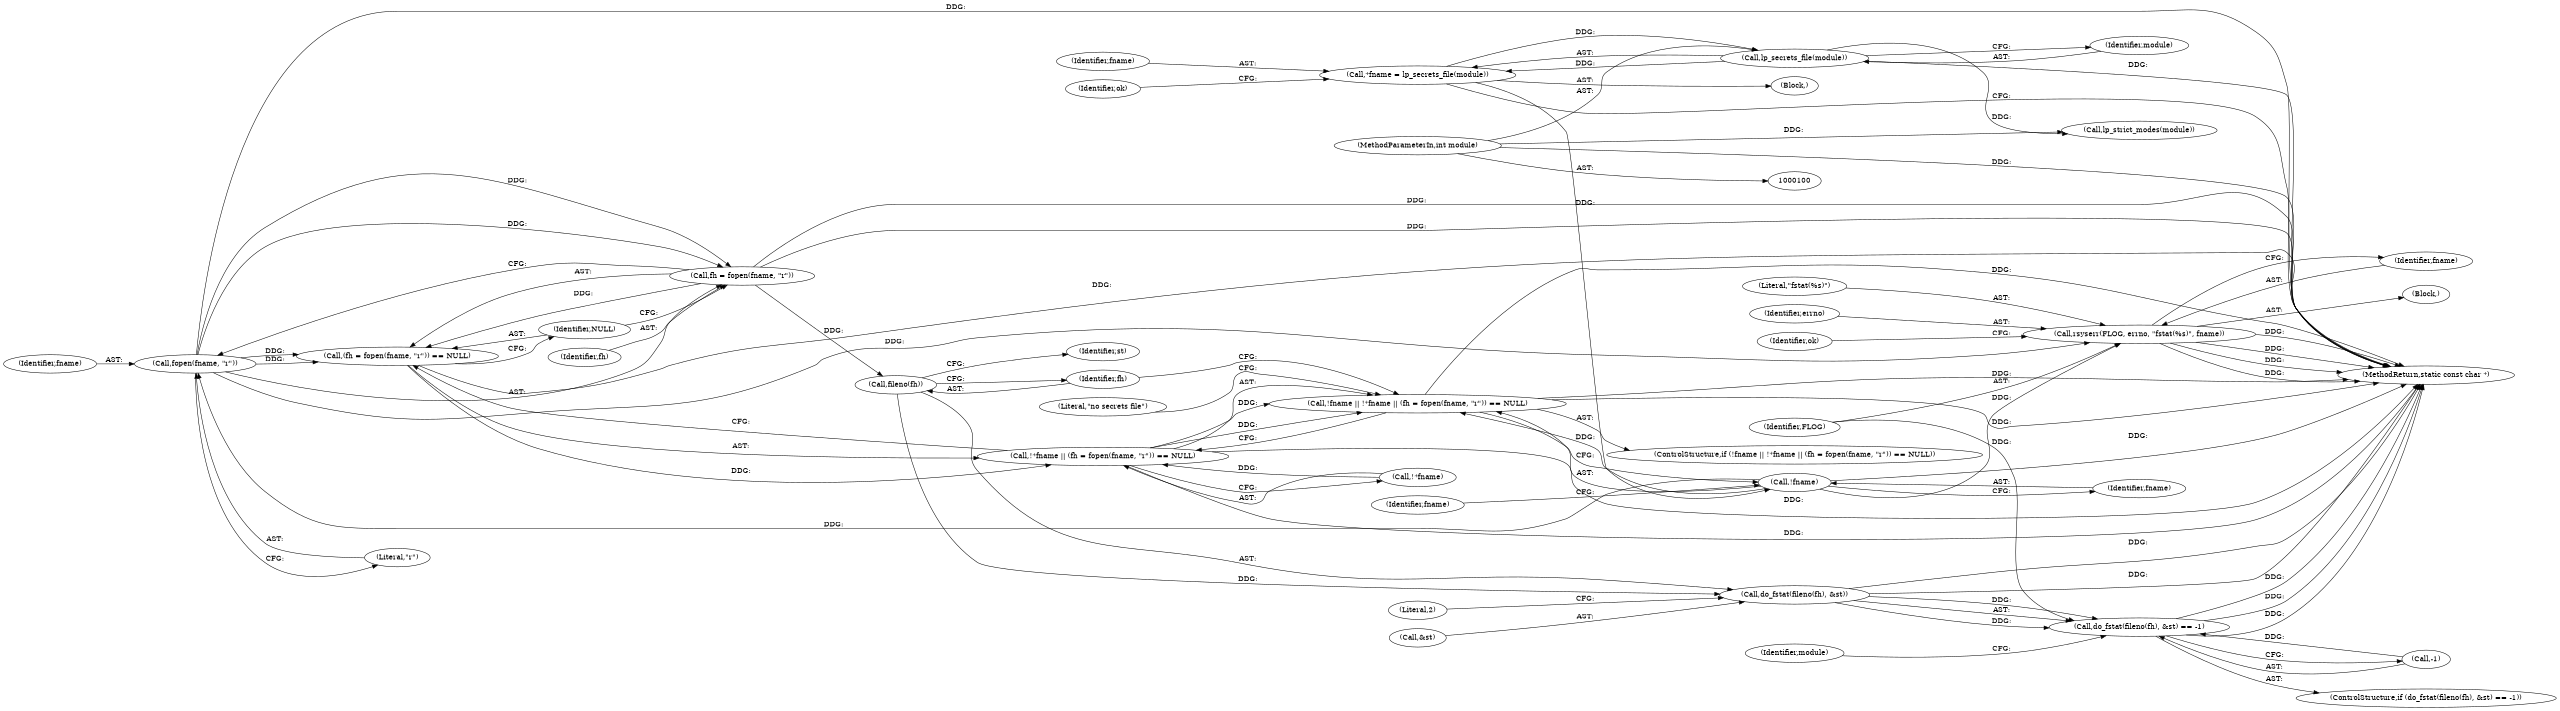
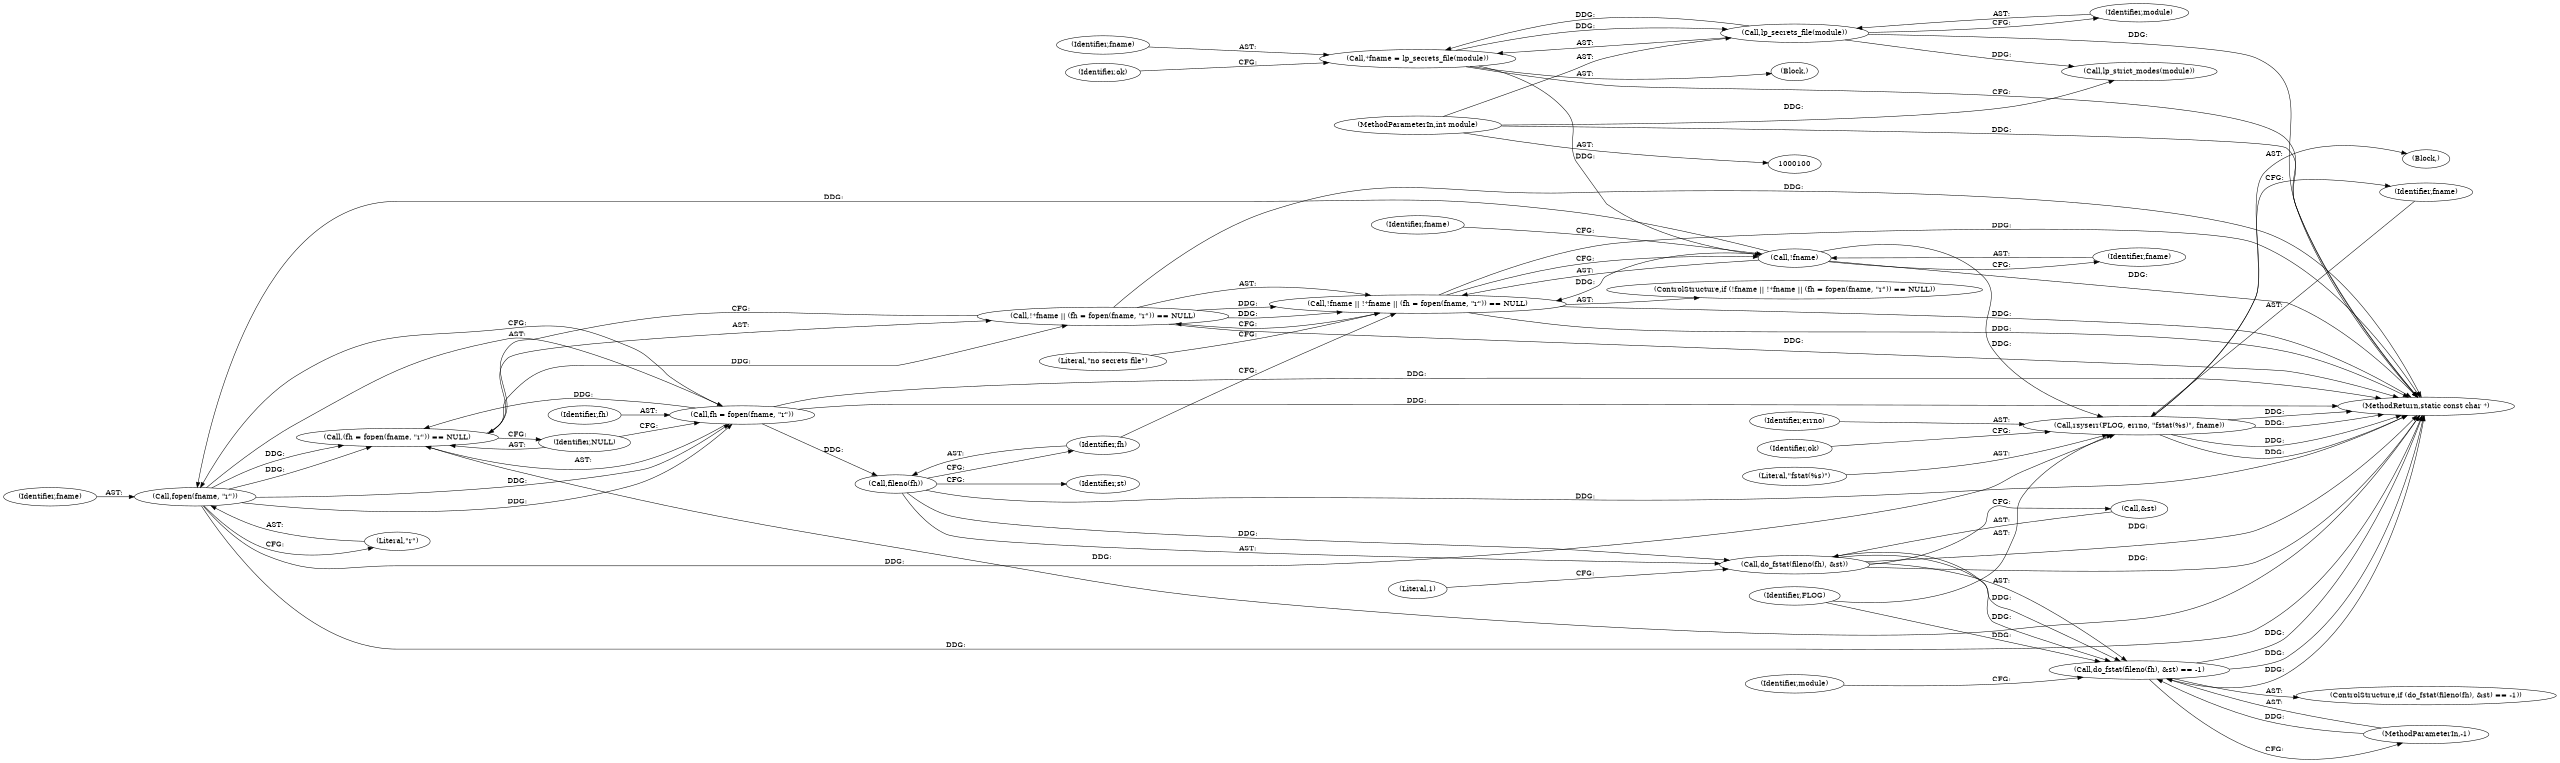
node "(Call,!*fname)": removed
edge "(Call,fileno(fh))" -> "(MethodReturn,static const char *)": added, label "DDG:"
edge "(Call,do_fstat(fileno(fh), &st))" -> "(Call,&st)": added, label "CFG:"
node "(Literal,2)": label "(Literal,2)" -> "(Literal,1)"
node "(Call,-1)": label "(Call,-1)" -> "(MethodParameterIn,-1)"
